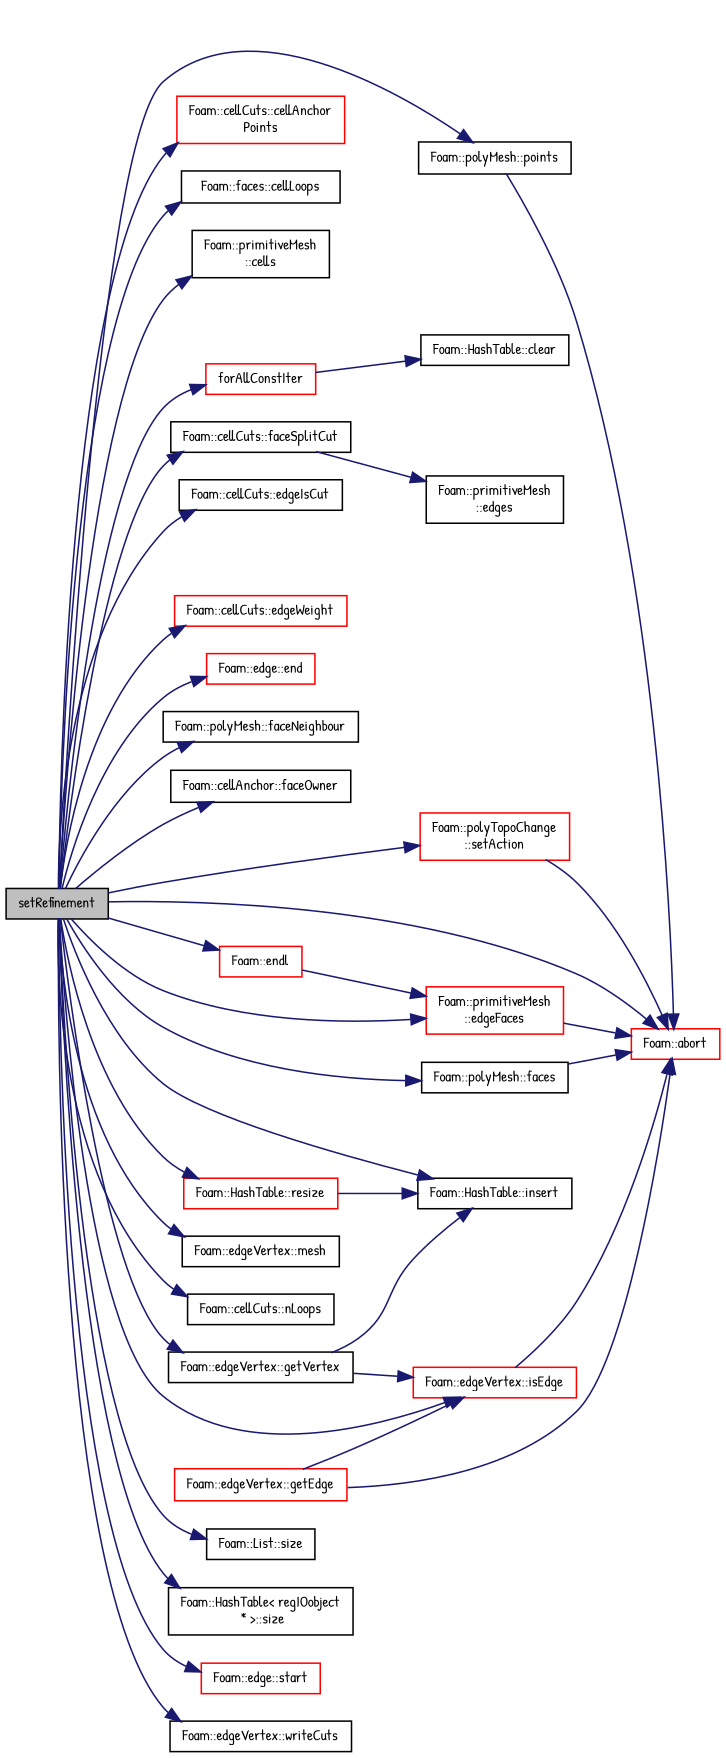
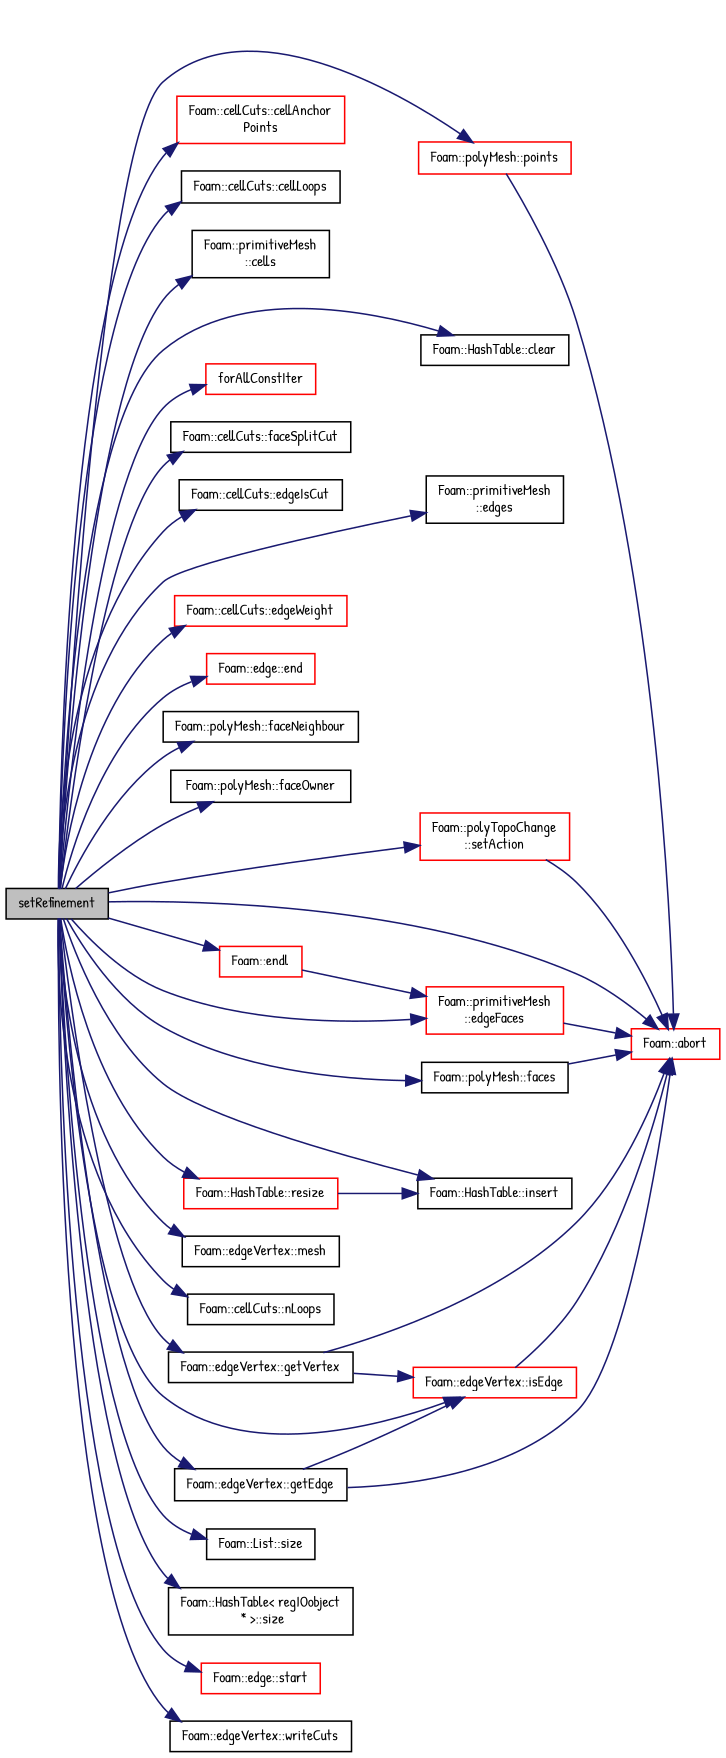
node "Foam::polyMesh::points": color black -> red
node "Foam::faces::cellLoops": label "Foam::faces::cellLoops" -> "Foam::cellCuts::cellLoops"
edge "forAllConstIter" -> "Foam::HashTable::clear": now "setRefinement" -> "Foam::HashTable::clear"
edge "Foam::cellCuts::faceSplitCut" -> "Foam::primitiveMesh ::edges": now "setRefinement" -> "Foam::primitiveMesh ::edges"
node "Foam::cellAnchor::faceOwner": label "Foam::cellAnchor::faceOwner" -> "Foam::polyMesh::faceOwner"
edge "setRefinement" -> "Foam::edgeVertex::getEdge": added
edge "Foam::edgeVertex::getVertex" -> "Foam::HashTable::insert": now "Foam::edgeVertex::getVertex" -> "Foam::abort"
node "Foam::edgeVertex::getEdge": color red -> black
